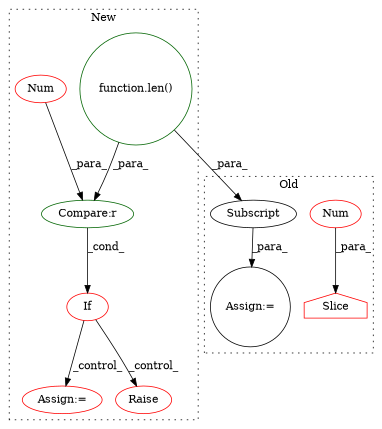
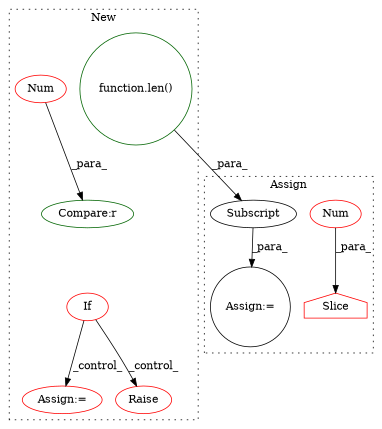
edge "function.len()" -> "Compare:r": removed, label "_para_"
cluster "Old": label "Old" -> "Assign"
edge "Compare:r" -> "If": removed, label "_cond_"
